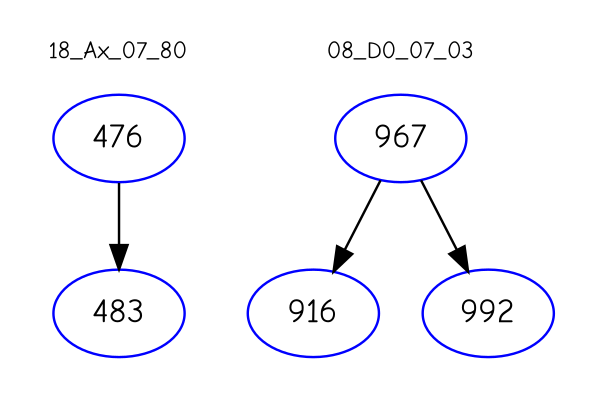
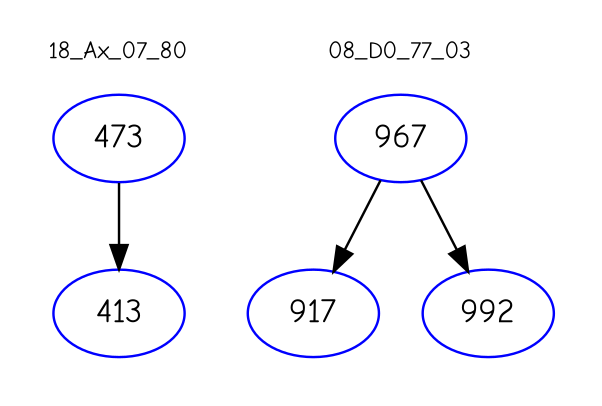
cluster "08_D0_07_03": label "08_D0_07_03" -> "08_D0_77_03"
node "476": label "476" -> "473"
node "483": label "483" -> "413"
node "916": label "916" -> "917"
